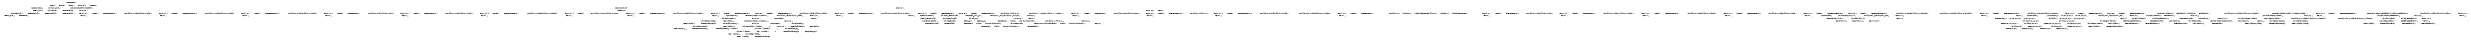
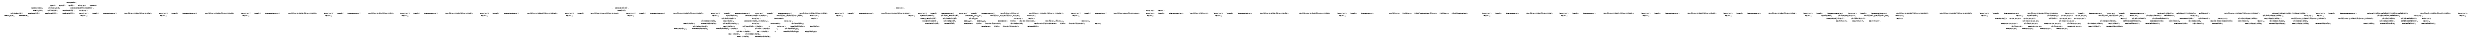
node "(FIELD_IDENTIFIER,td_extrasamples,td_extrasamples)": added
